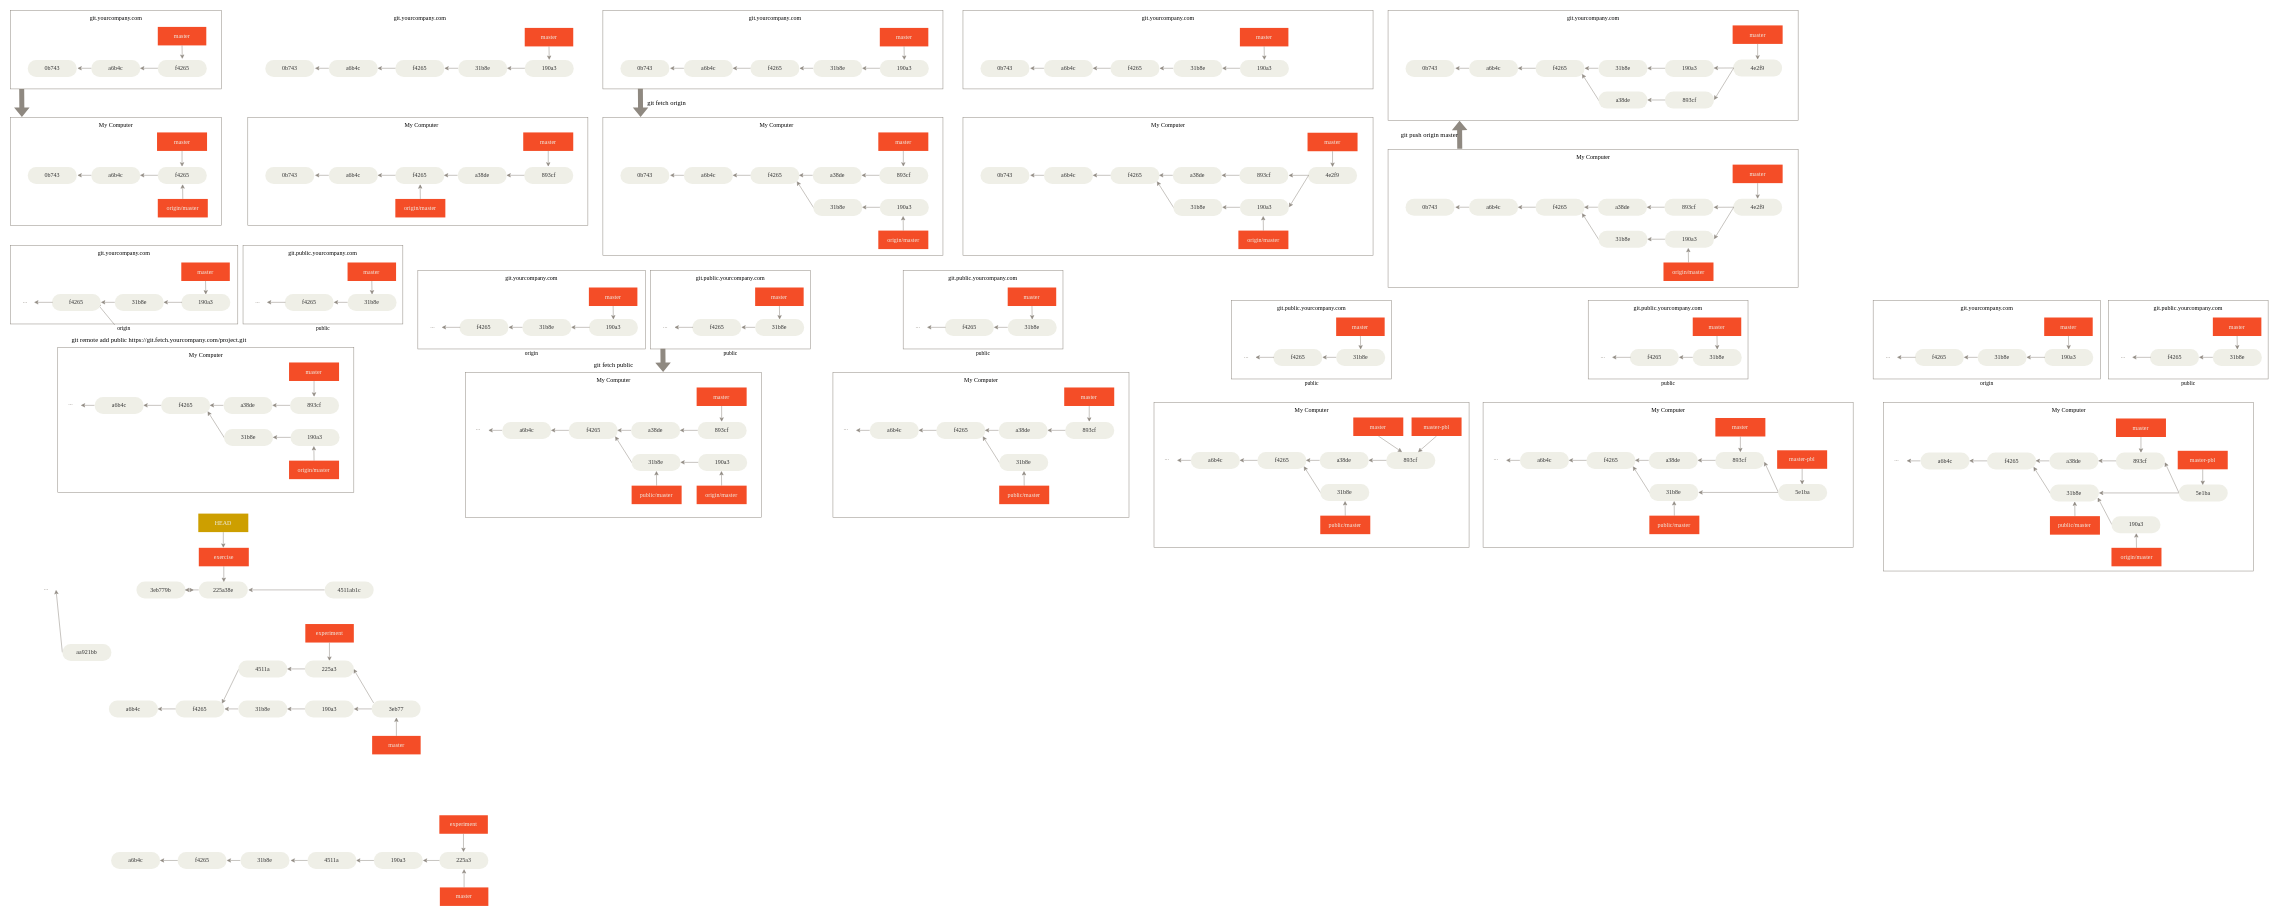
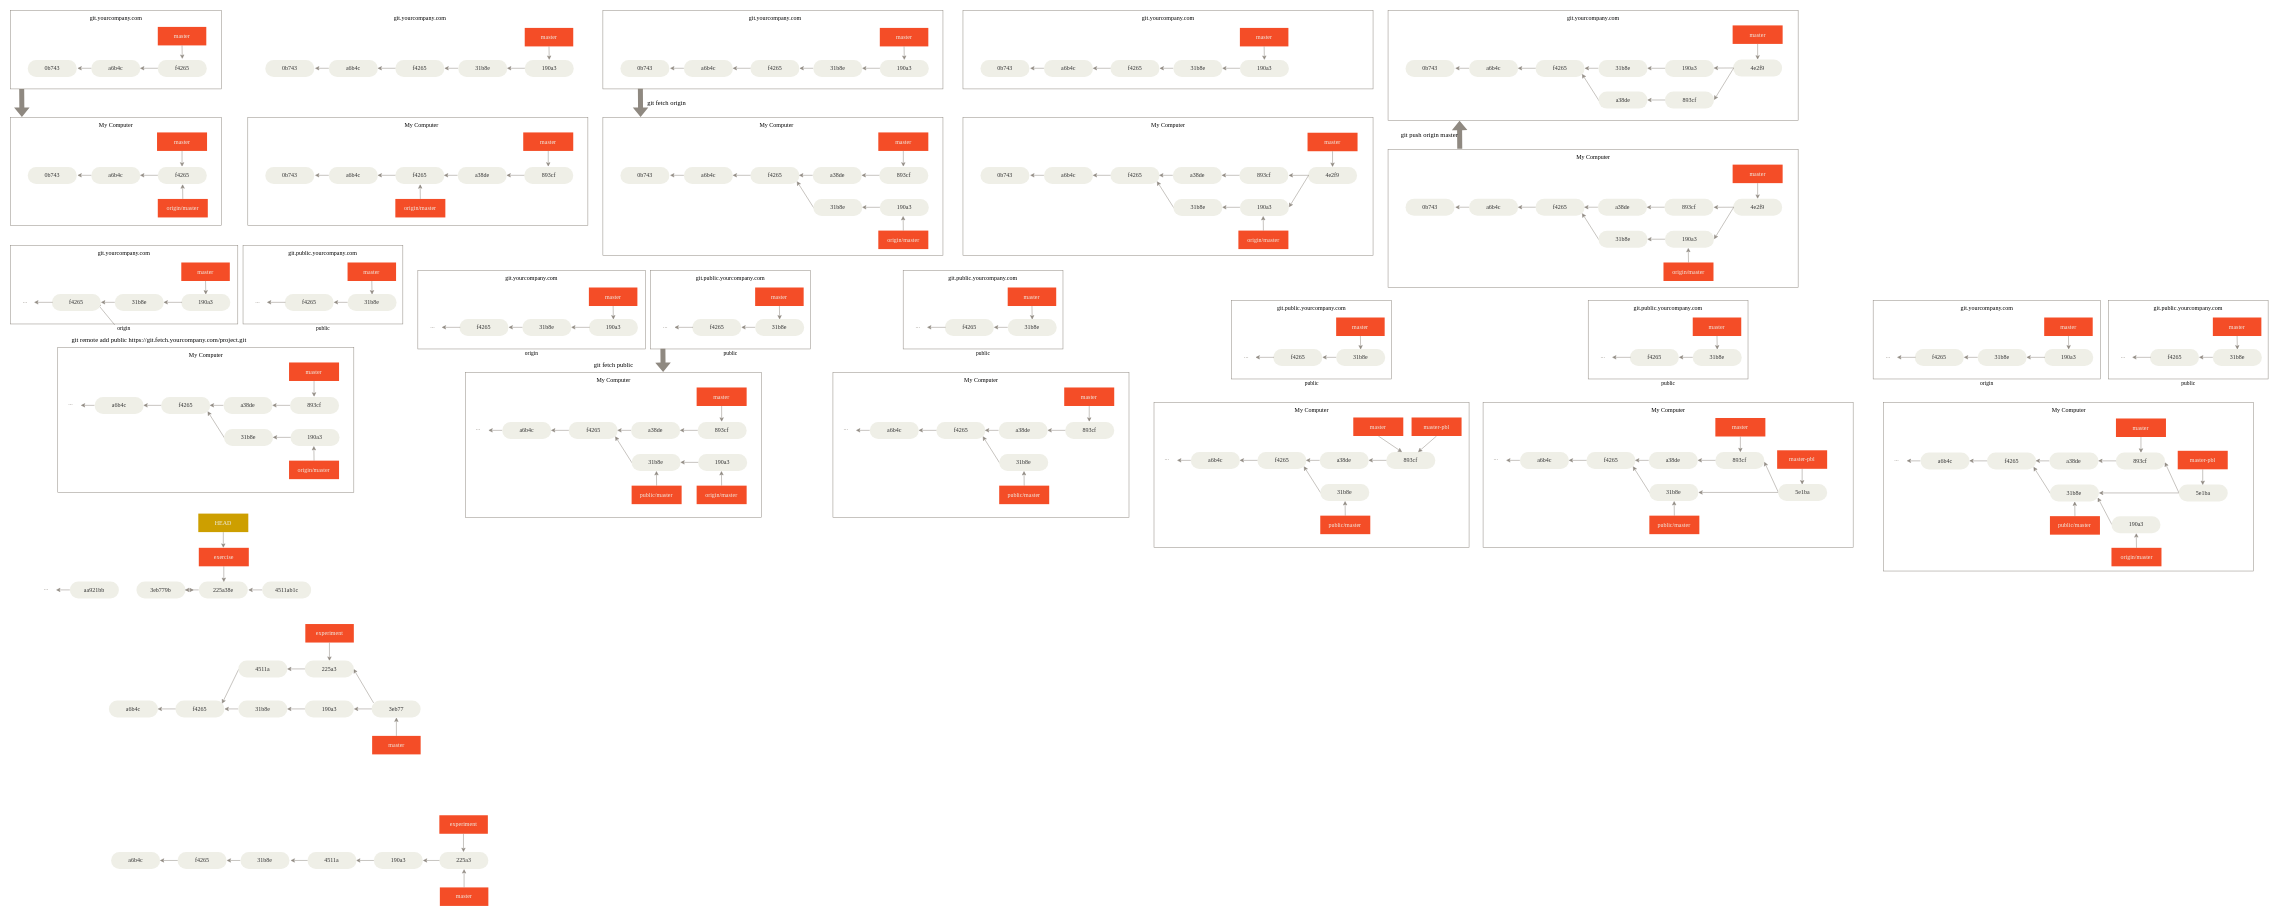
node "4511ab1c": moved (349, 590) -> (287, 590)
node "aa921bb": moved (87, 652) -> (94, 590)
